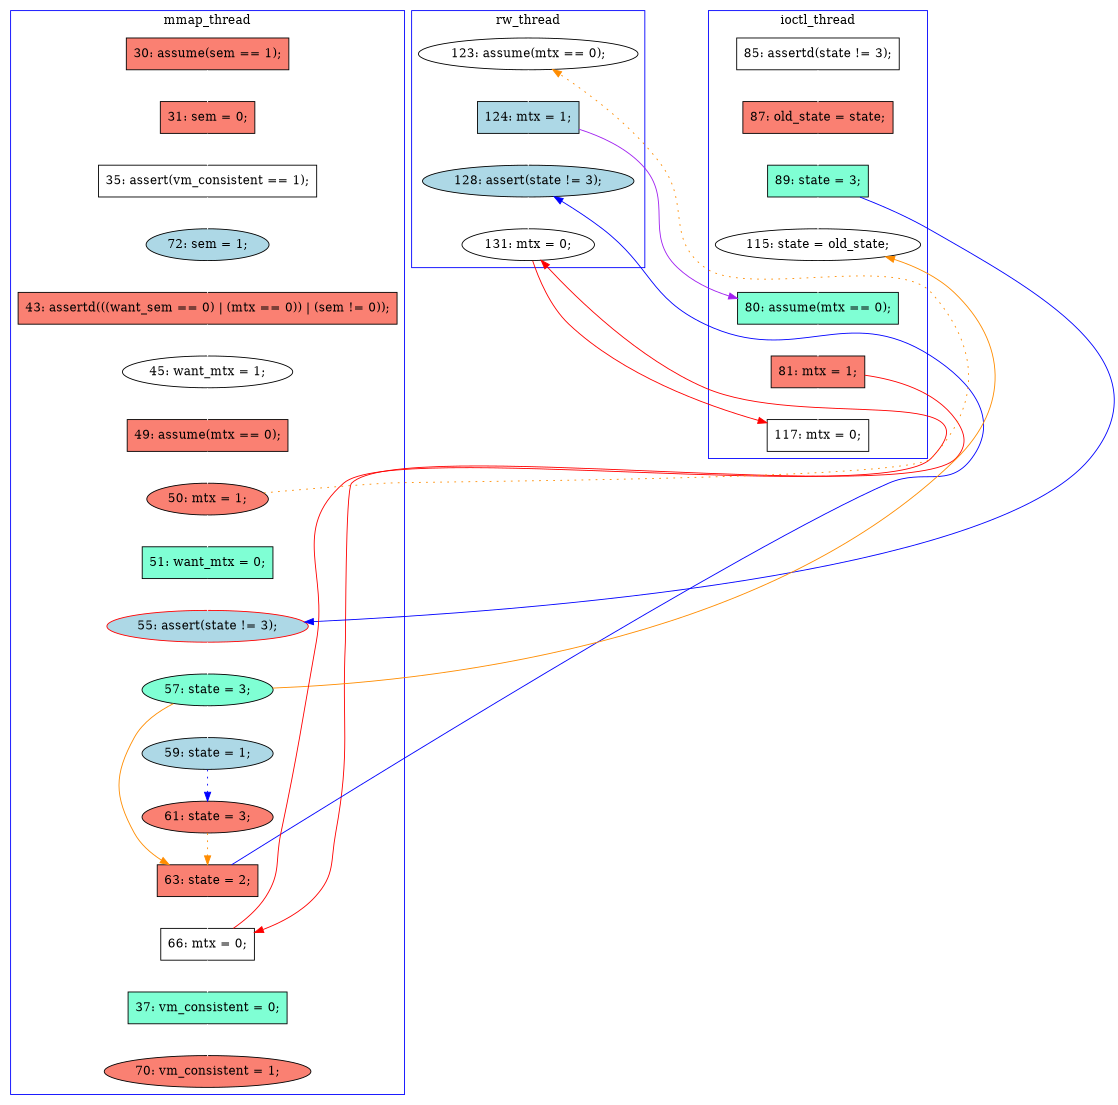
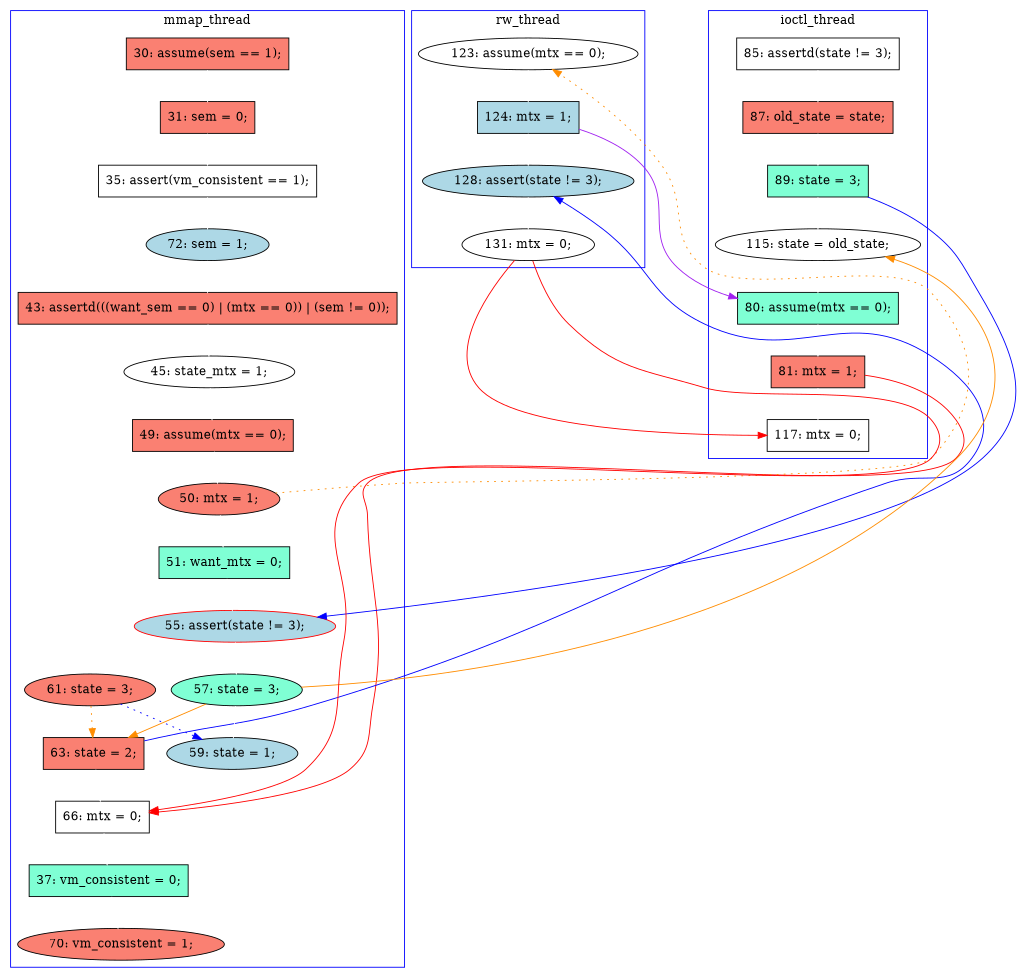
node "45: want_mtx = 1;": label "45: want_mtx = 1;" -> "45: state_mtx = 1;"
edge "66: mtx = 0;" -> "131: mtx = 0;": reversed
edge "59: state = 1;" -> "61: state = 3;": reversed
